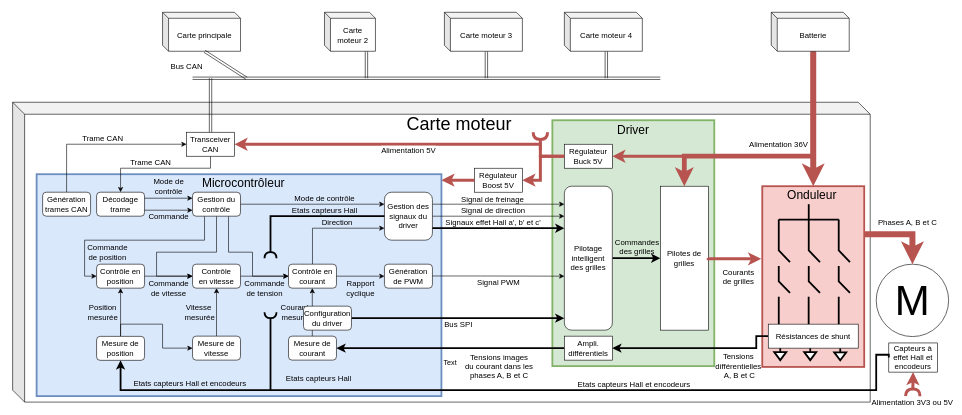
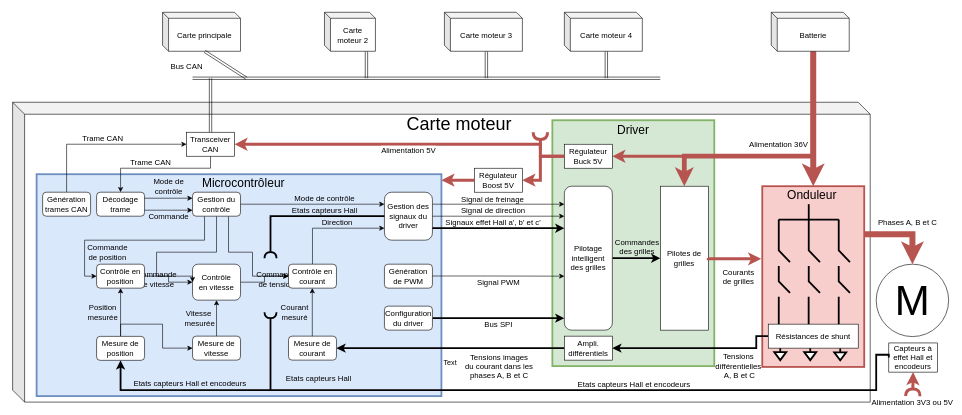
node "Contrôle en vitesse": size 48x24 -> 48x36
edge "Contrôle en courant" -> "Génération de PWM": removed, label "Rapport cyclique"
node "Configuration du driver": moved (327, 318) -> (408, 318)
